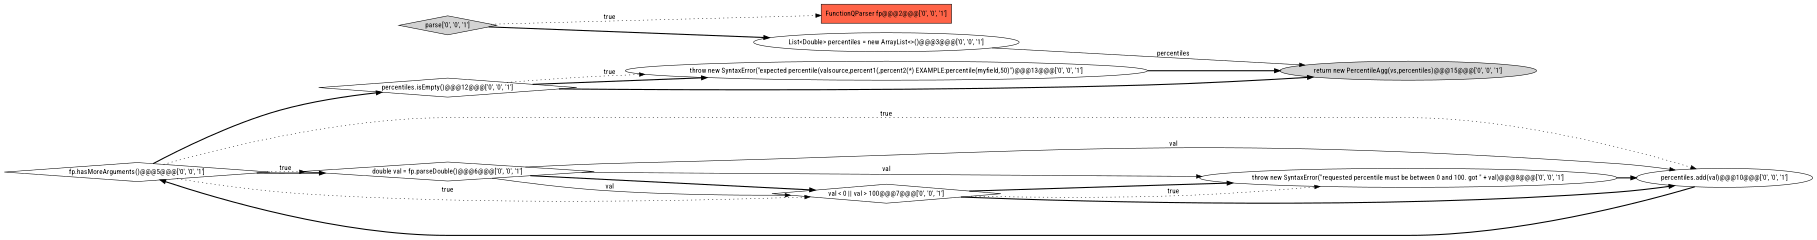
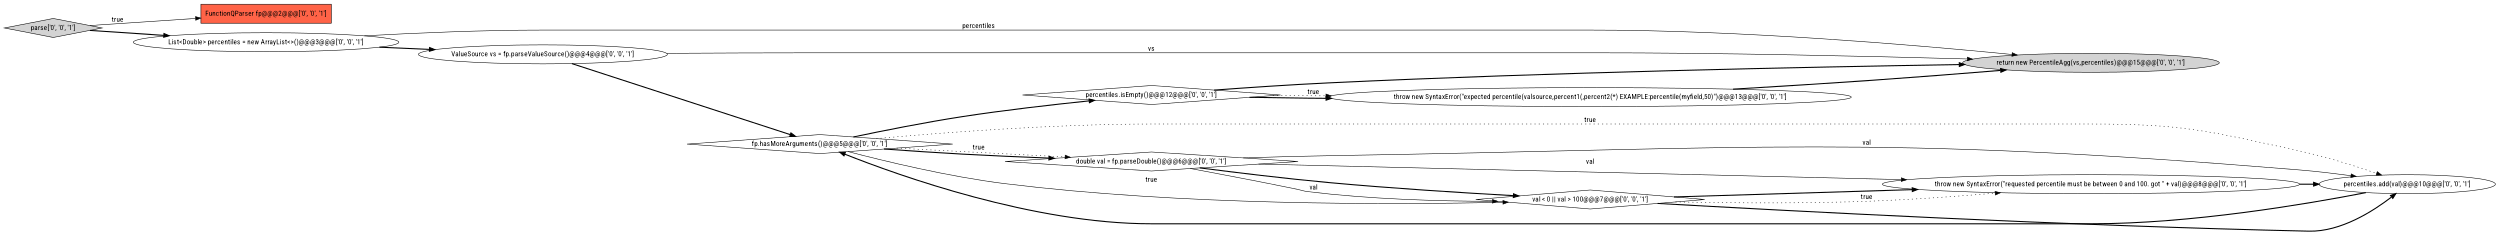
edge "parse['0', '0', '1']" -> "FunctionQParser fp@@@2@@@['0', '0', '1']": style dotted -> solid
node "ValueSource vs = fp.parseValueSource()@@@4@@@['0', '0', '1']": added
edge "fp.hasMoreArguments()@@@5@@@['0', '0', '1']" -> "val < 0 || val > 100@@@7@@@['0', '0', '1']": style dotted -> solid
